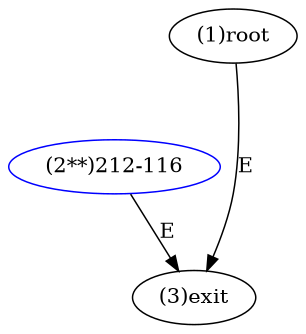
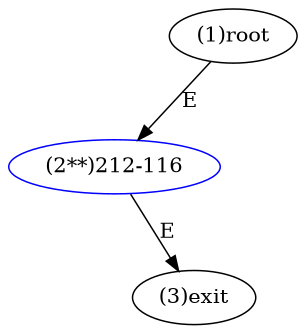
edge "(1)root" -> "(3)exit": now "(1)root" -> "(2**)212-116"
